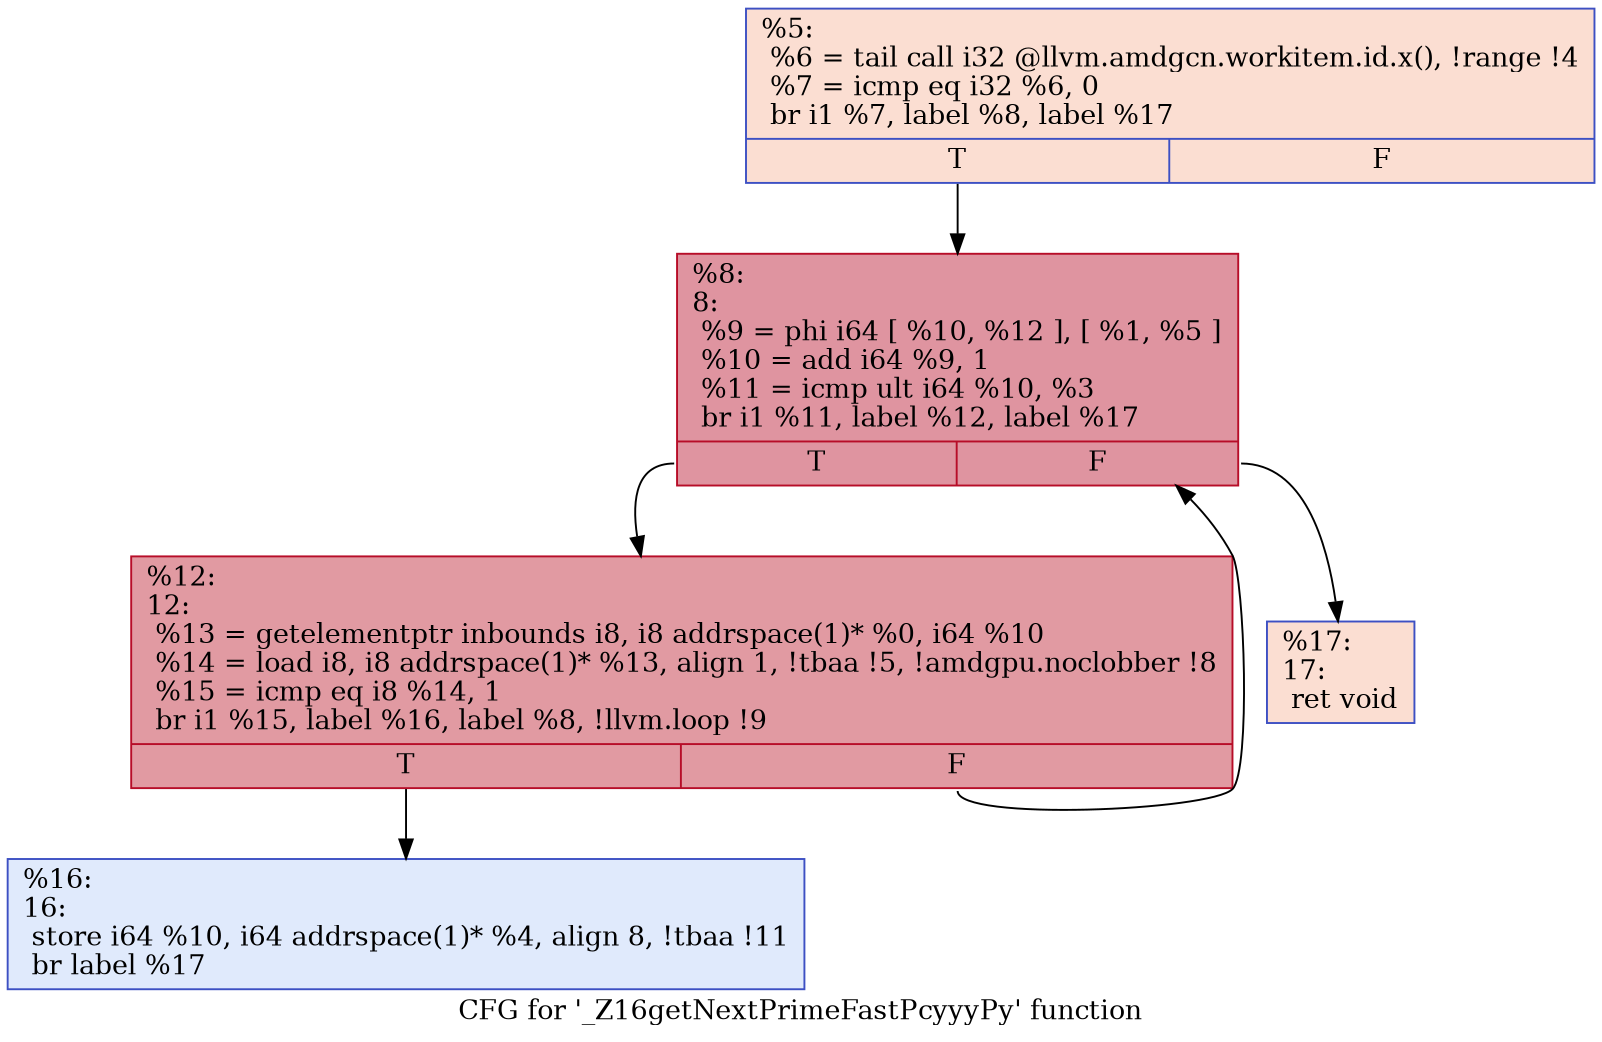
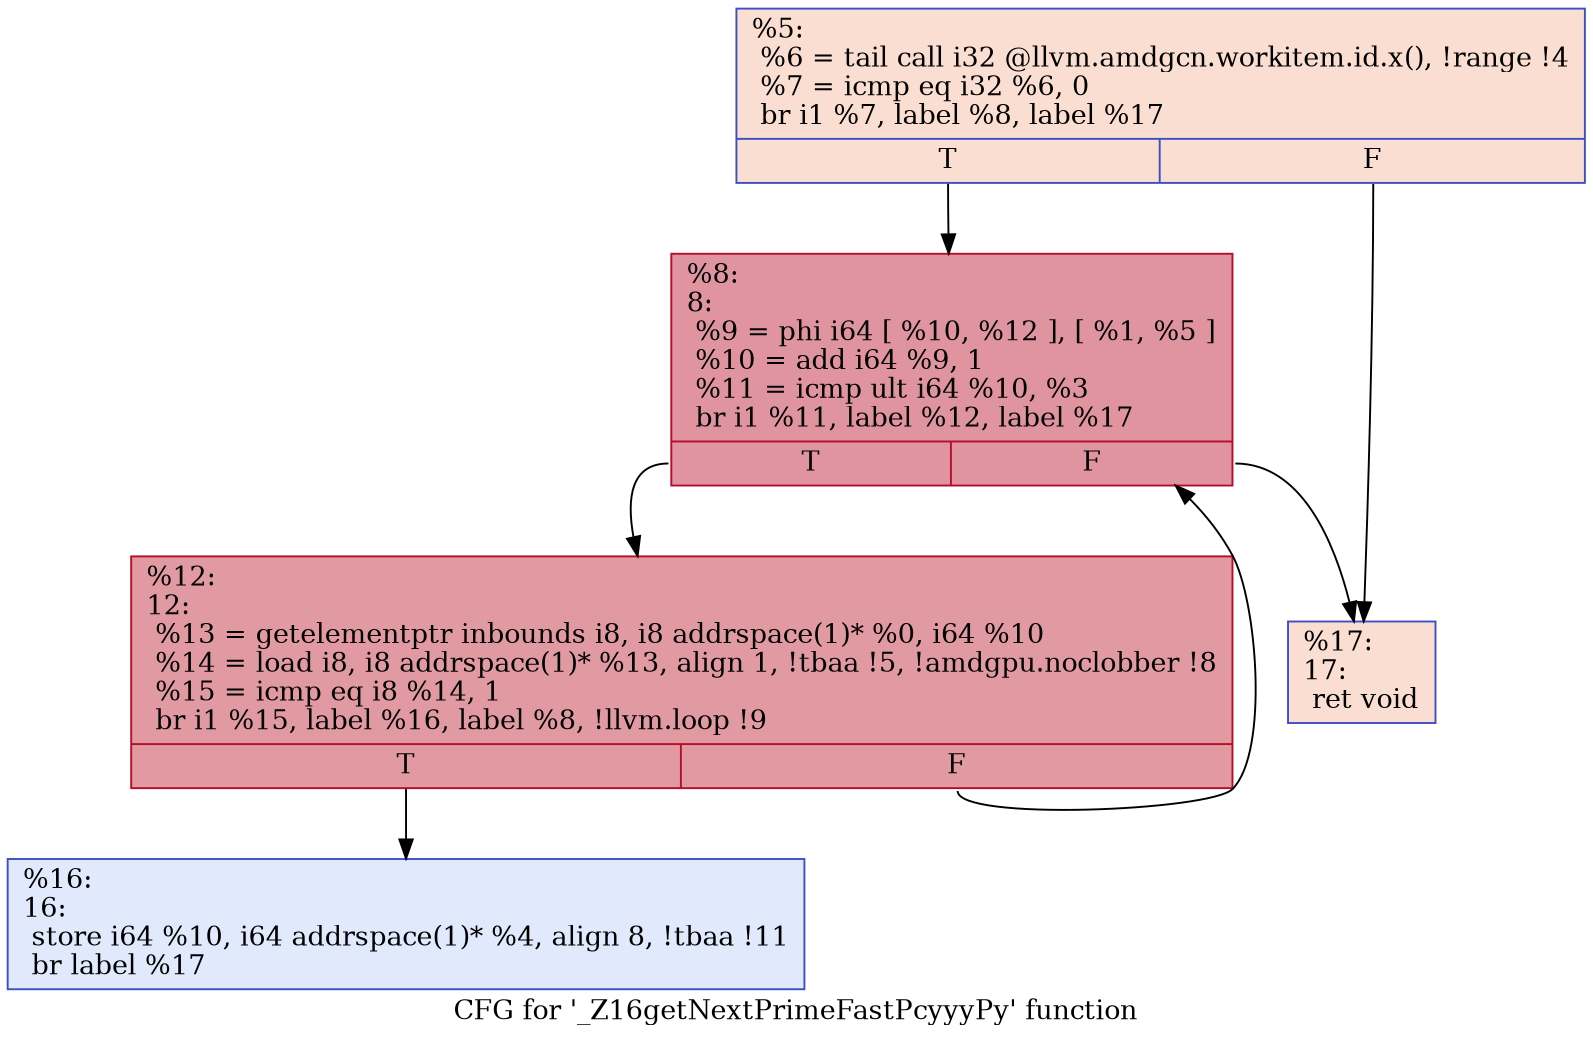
edge "%5:" -> "%17:": added
